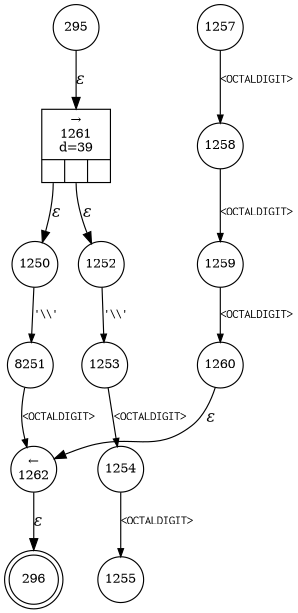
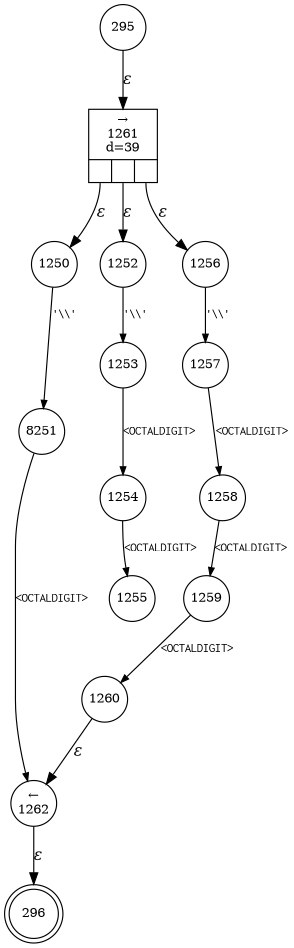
node "1256": added
